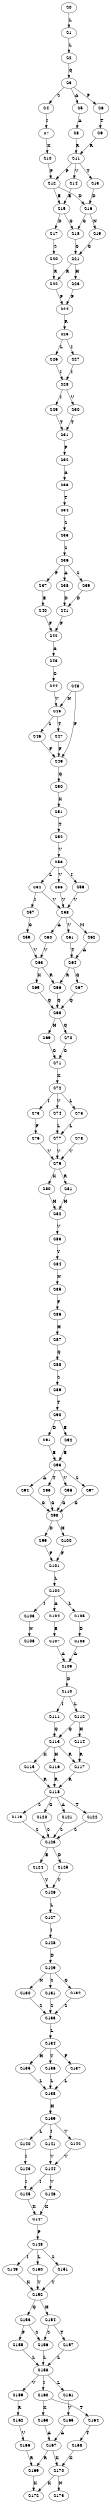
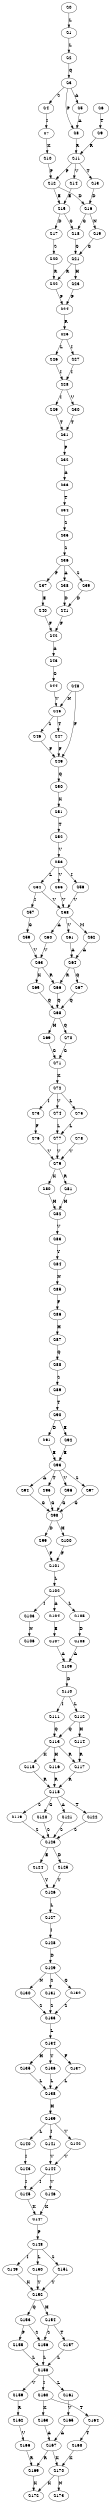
edge "S3" -> "S6": now "S3" -> "S8"
edge "S61" -> "S64": label "T" -> "A"
